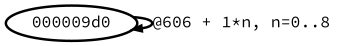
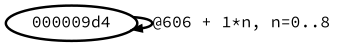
node "000009d0": label "000009d0" -> "000009d4"
